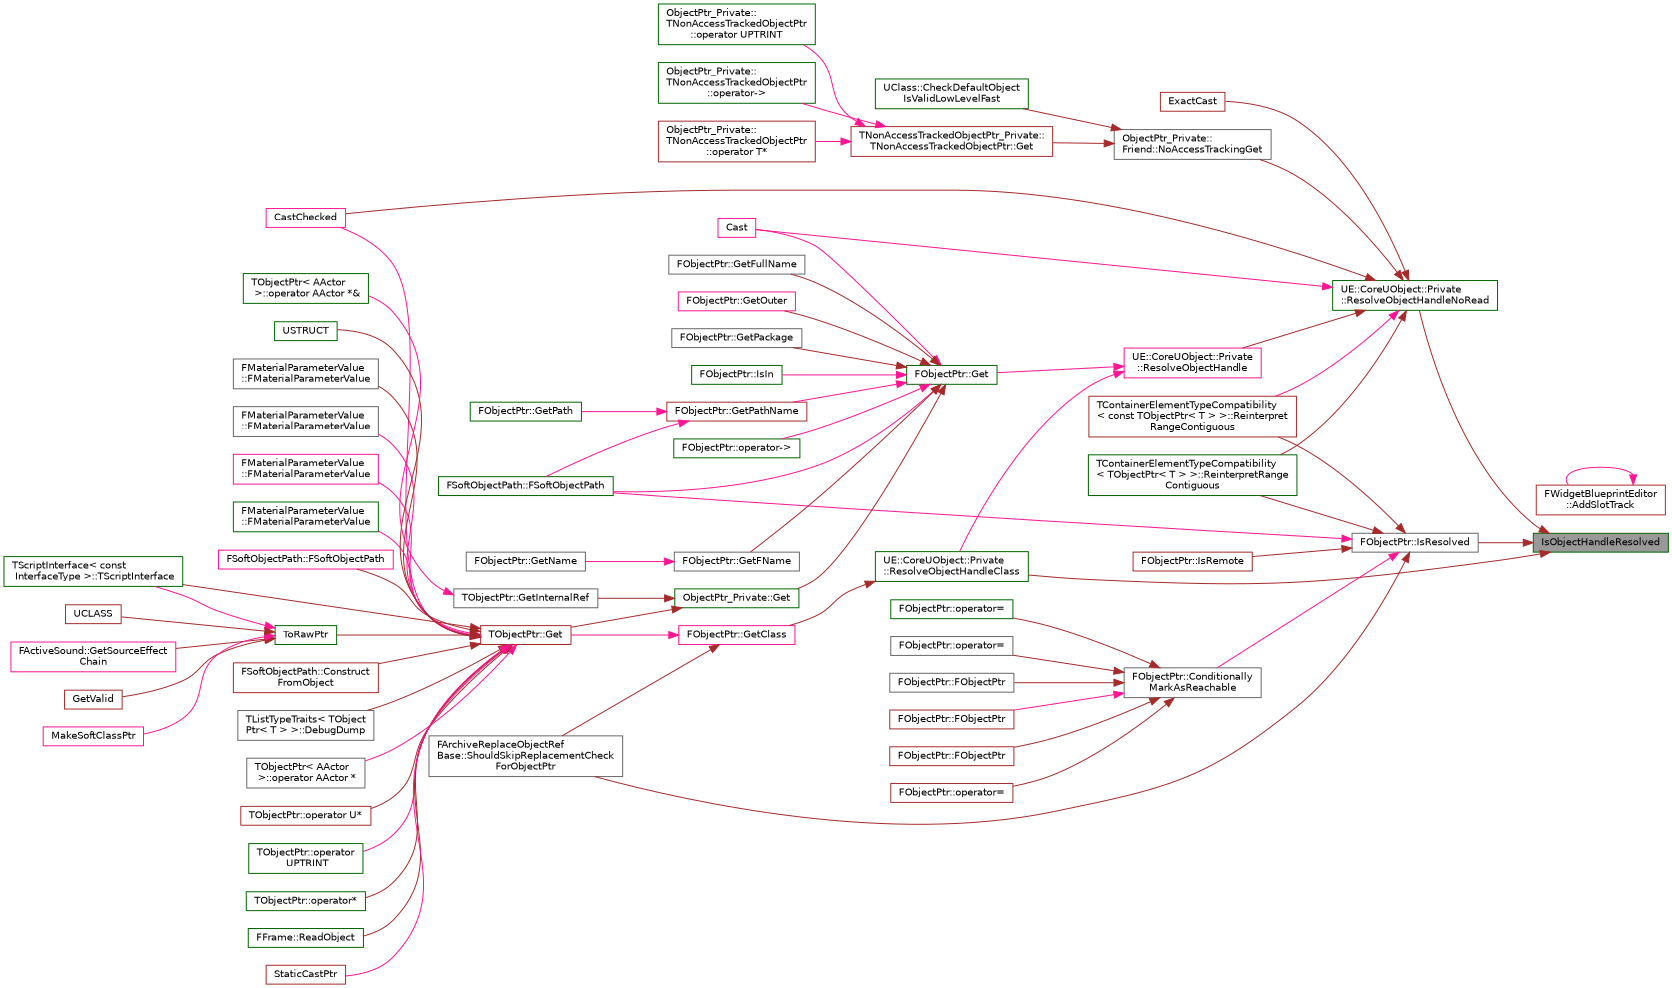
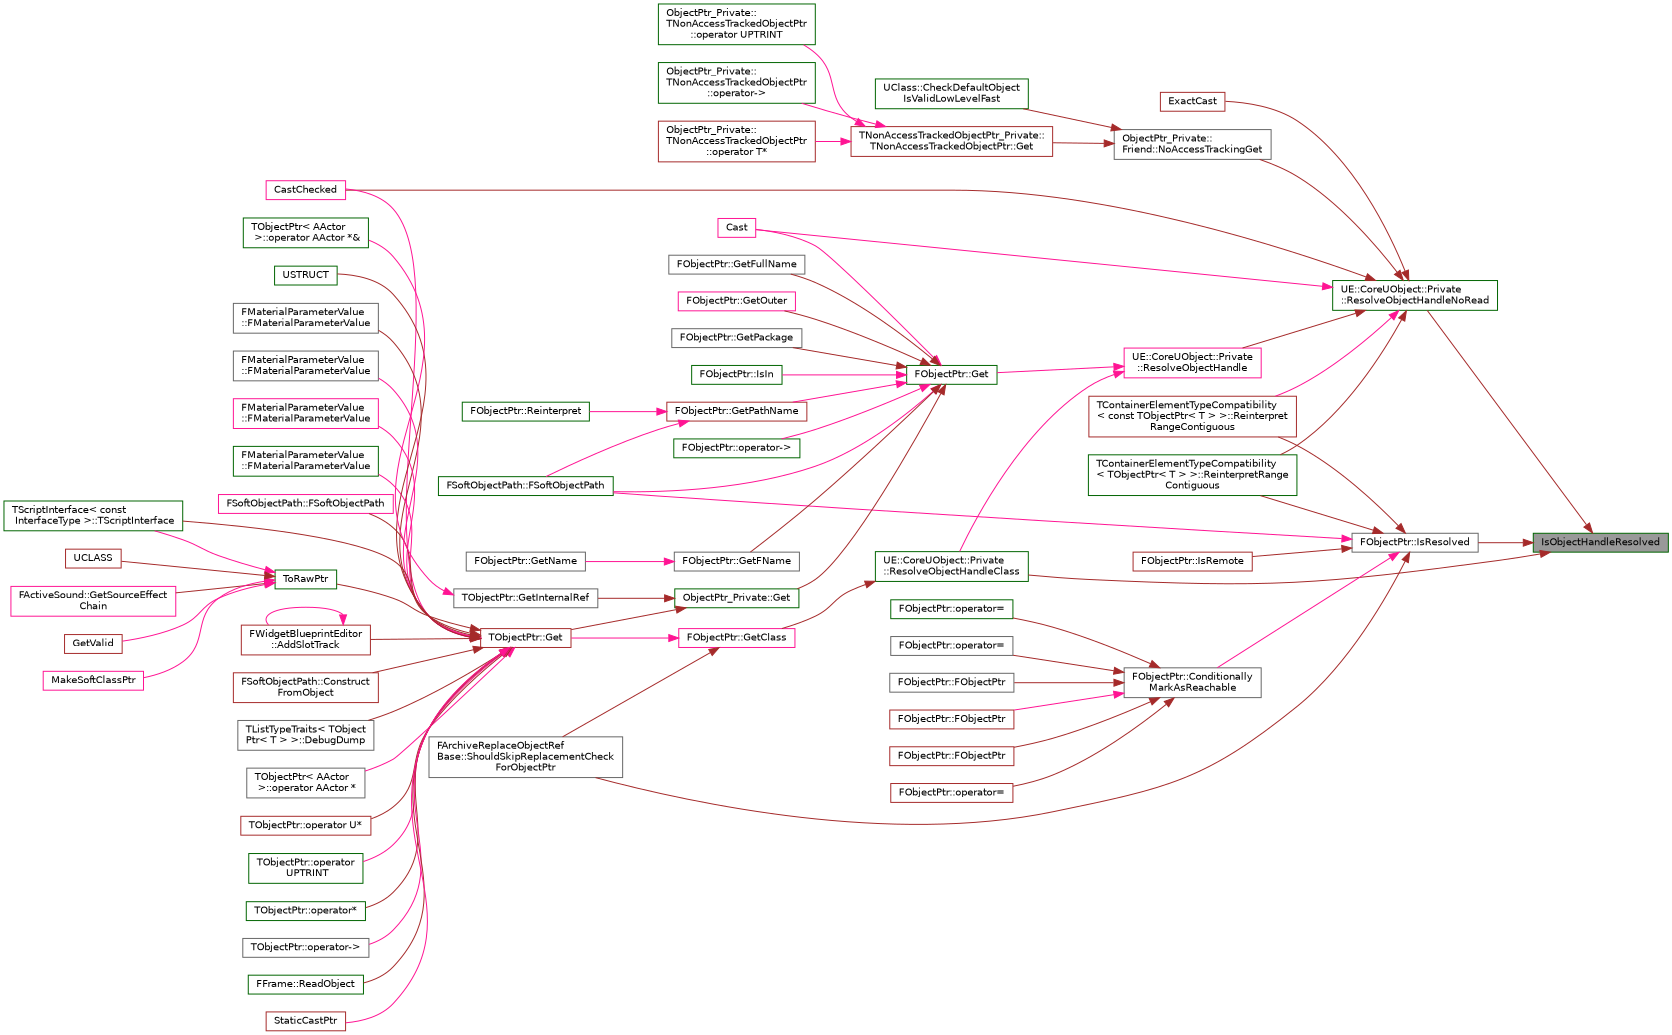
node "FObjectPtr::GetPath": label "FObjectPtr::GetPath" -> "FObjectPtr::Reinterpret"
edge "FWidgetBlueprintEditor ::AddSlotTrack" -> "TObjectPtr::Get": added
edge "GetValid" -> "ToRawPtr": color brown -> deeppink
node "TObjectPtr::operator->": added
